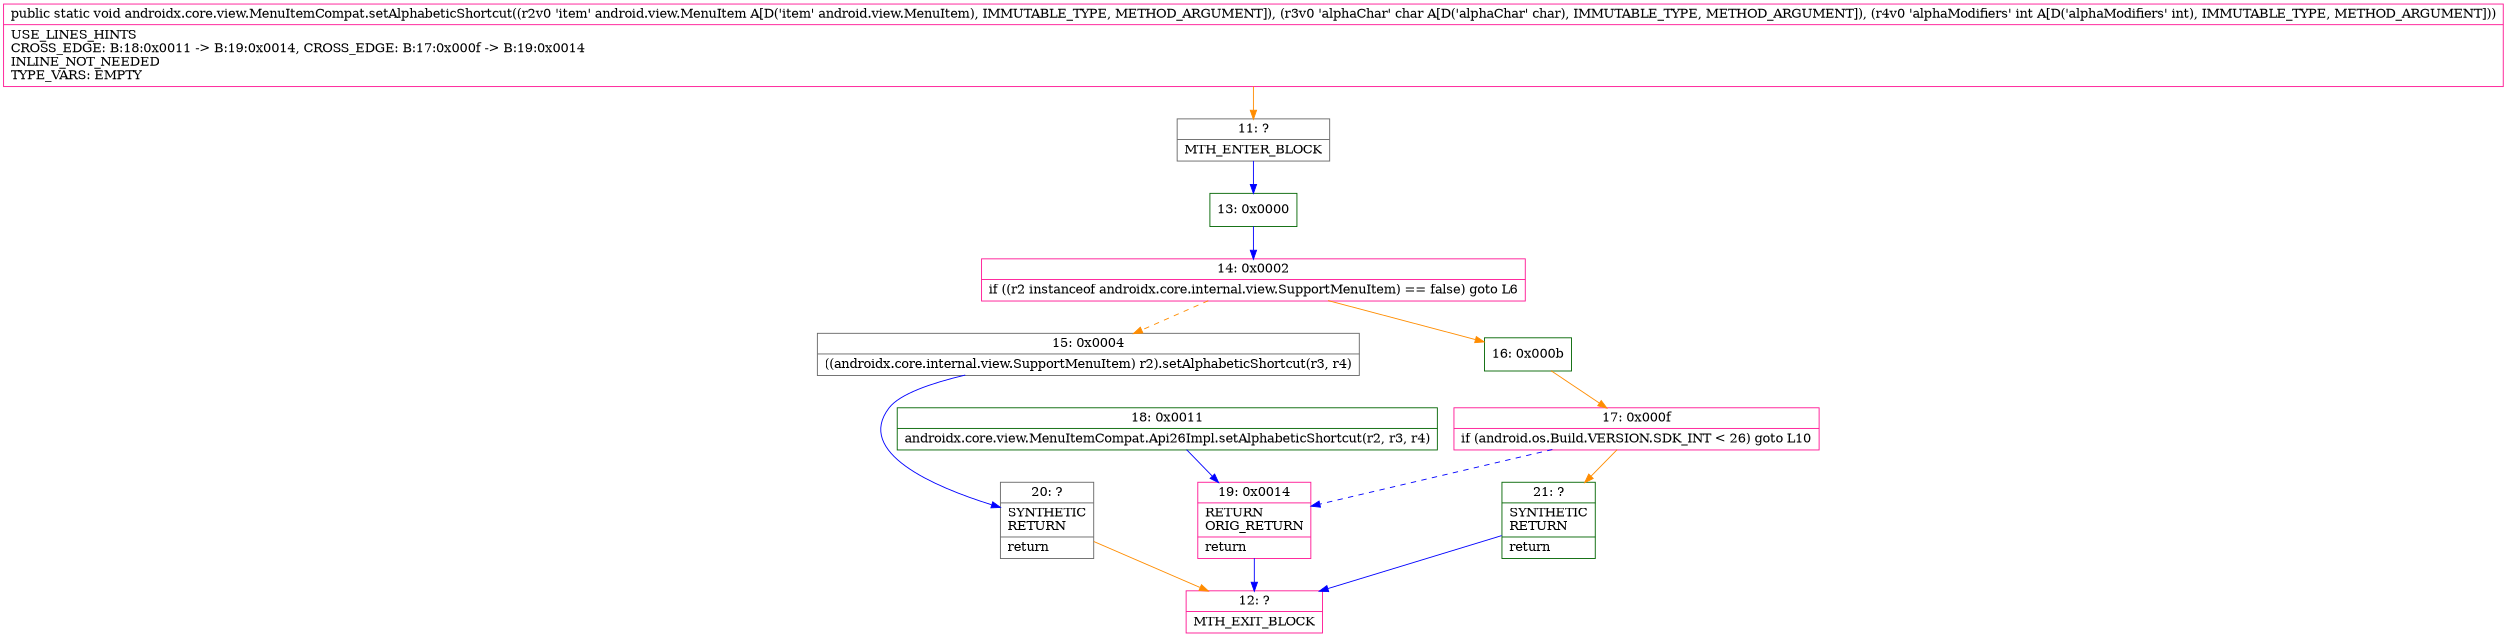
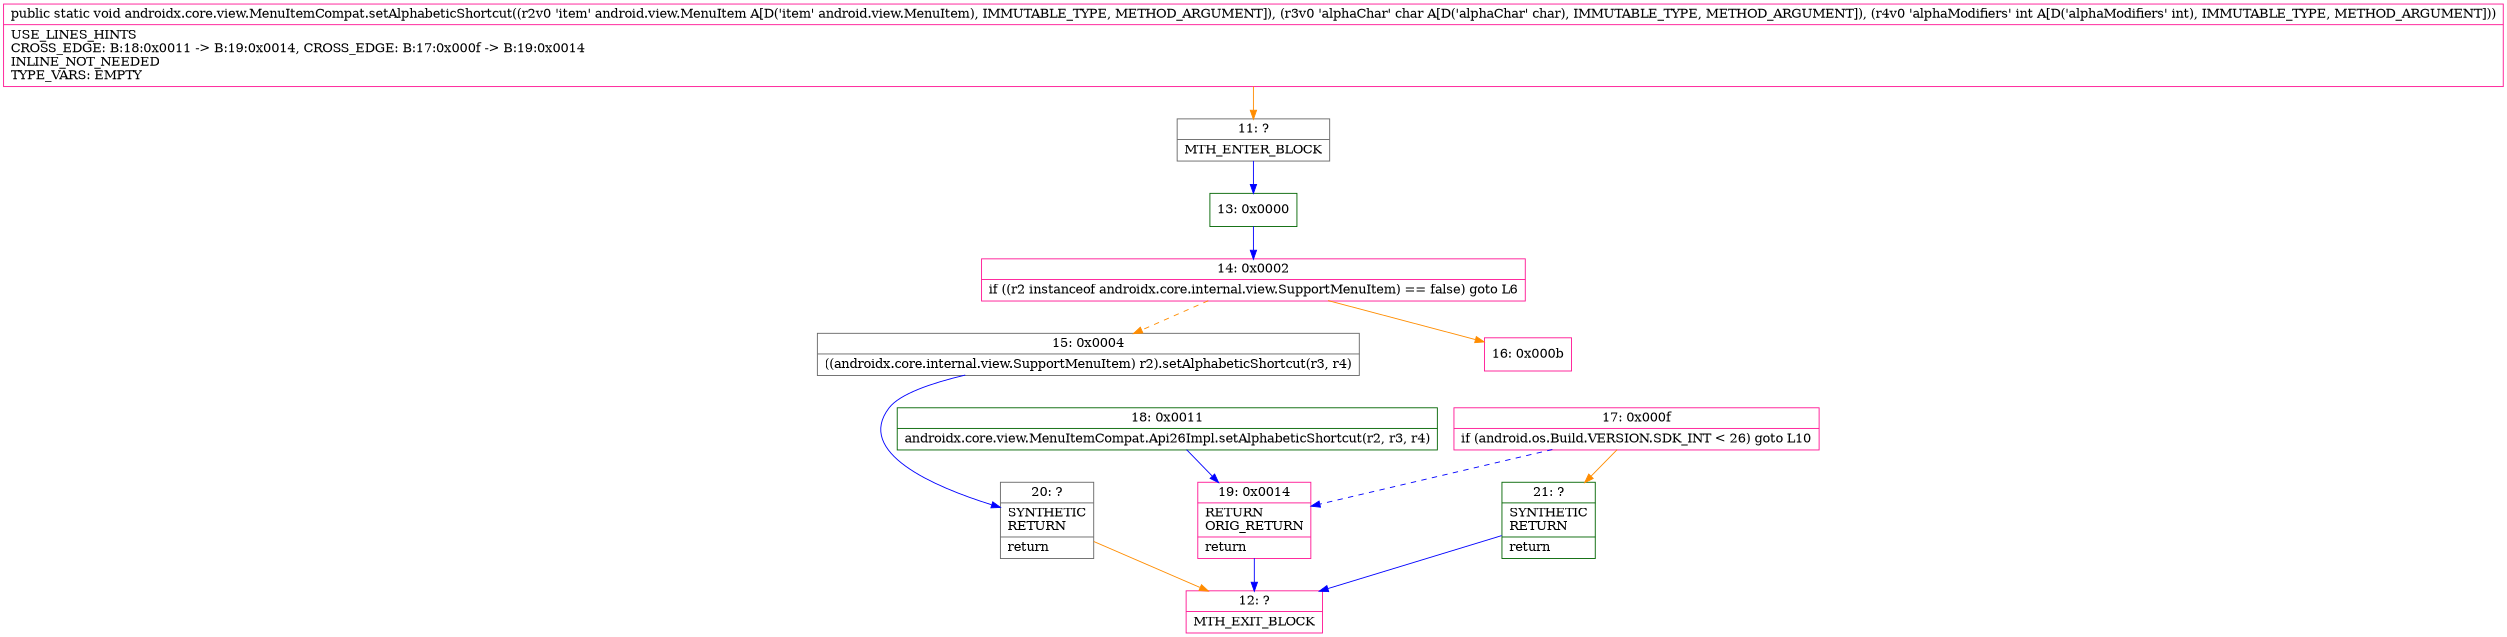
node "16: 0x000b": color darkgreen -> deeppink
edge "16: 0x000b" -> "17: 0x000f": removed
